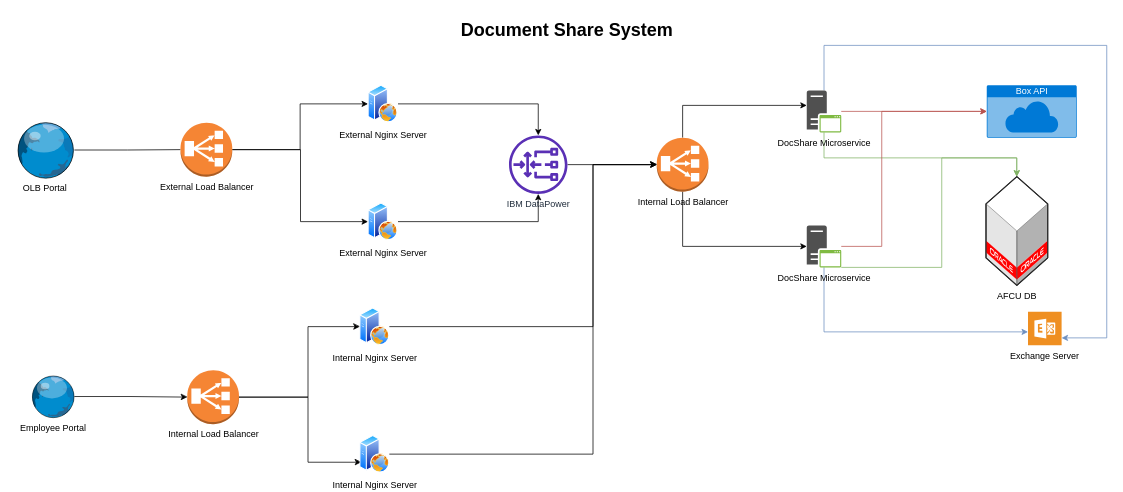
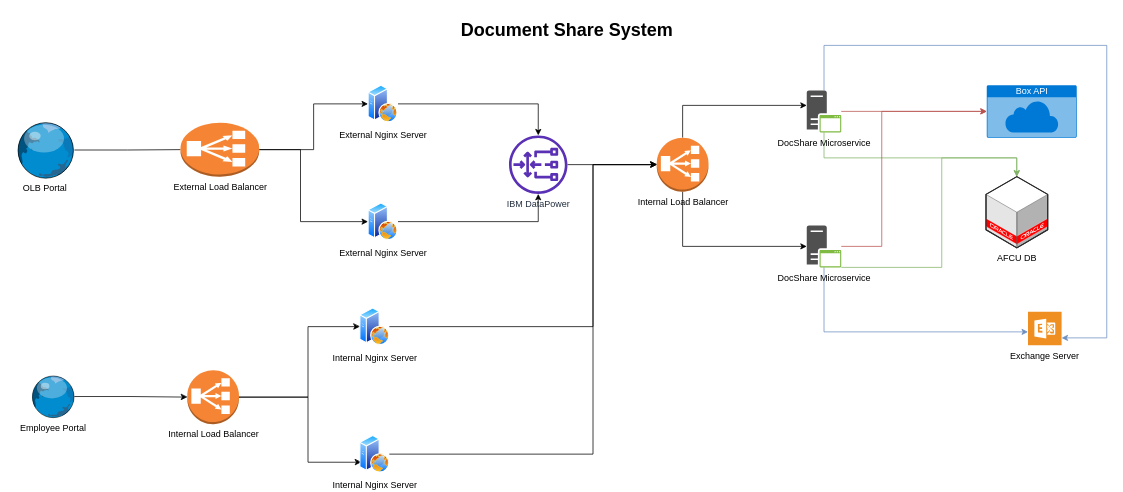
node "External Load Balancer": size 52x54 -> 79x54
node "AFCU DB": size 62x109 -> 62x71
